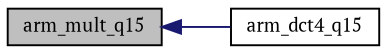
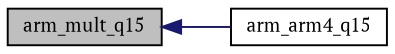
node "arm_dct4_q15": label "arm_dct4_q15" -> "arm_arm4_q15"
